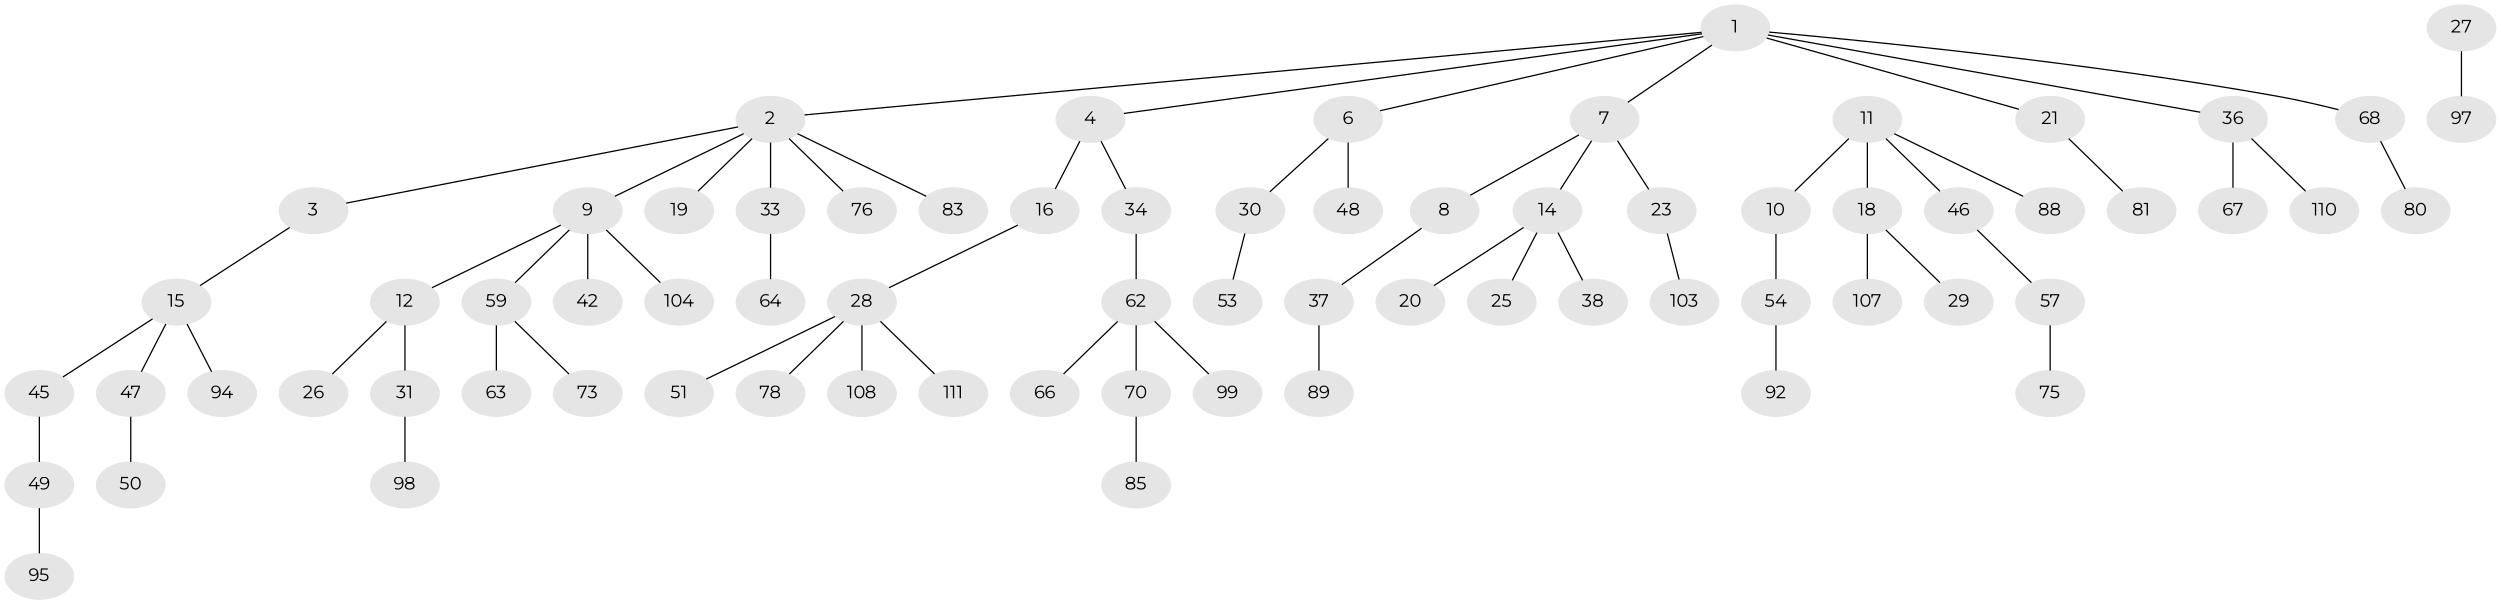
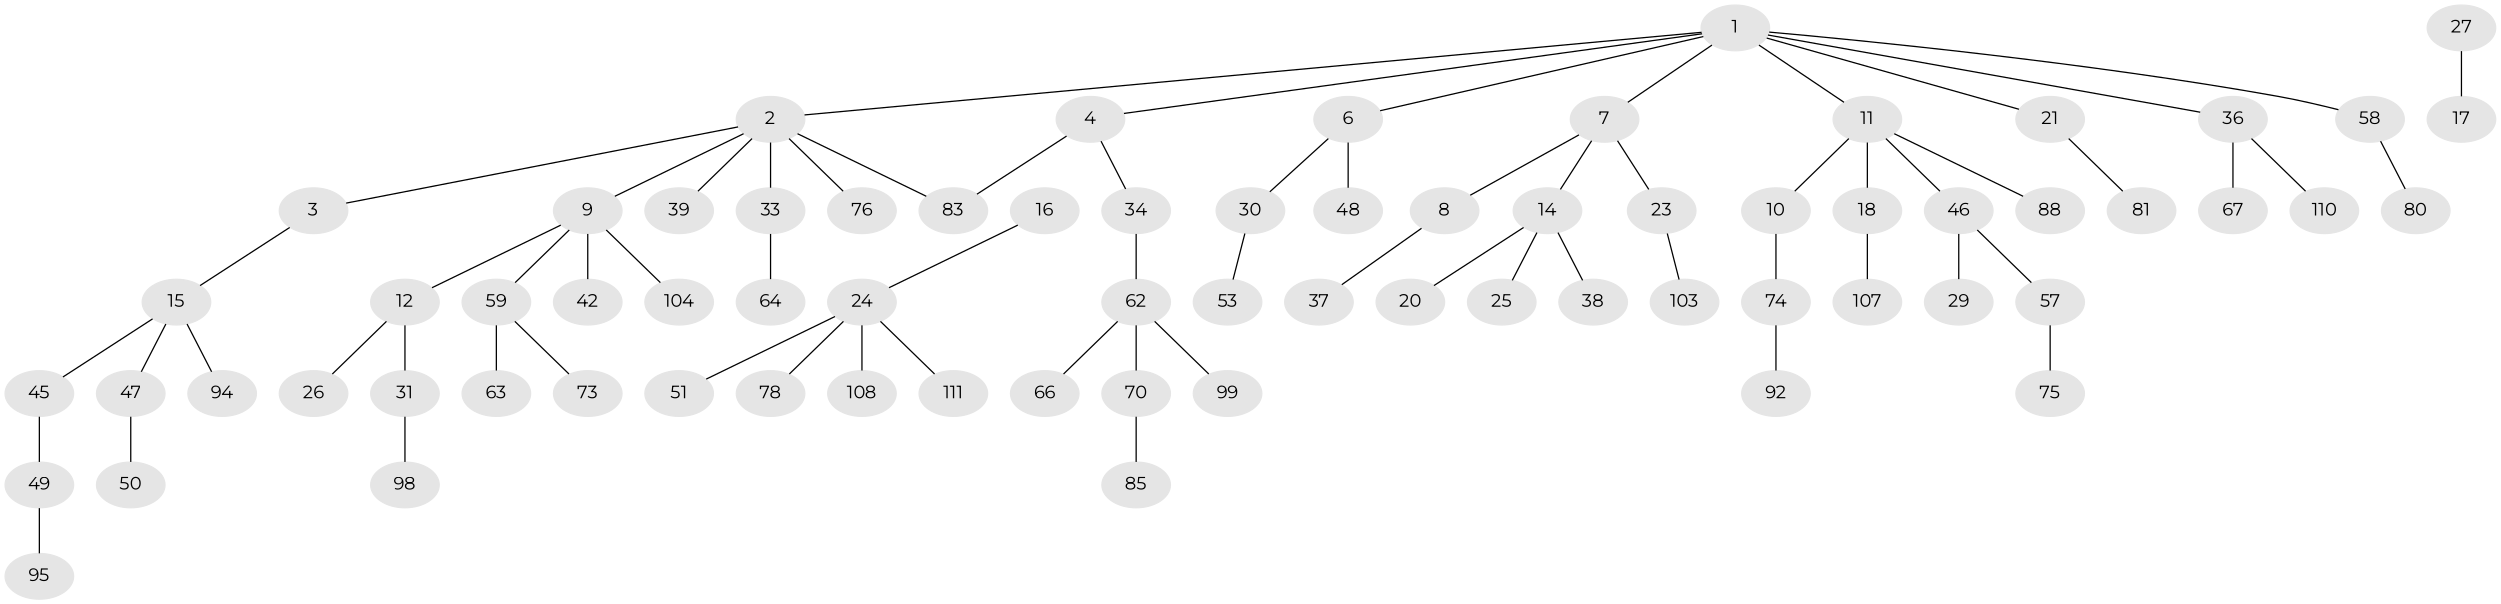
edge "1" -- "11": added
node "68": label "68" -> "58"
node "97": label "97" -> "17"
edge "4" -- "16": now "4" -- "83"
node "19": label "19" -> "39"
edge "18" -- "29": now "46" -- "29"
node "28": label "28" -> "24"
node "54": label "54" -> "74"
node "89": removed
